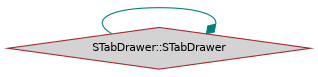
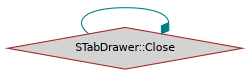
node "STabDrawer::STabDrawer": label "STabDrawer::STabDrawer" -> "STabDrawer::Close"
